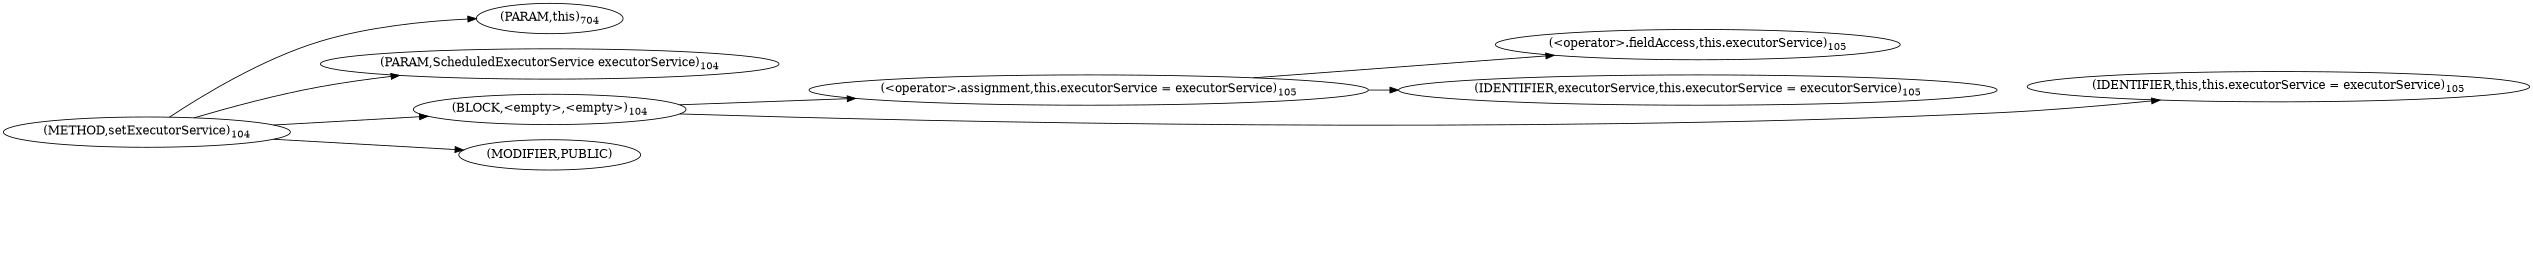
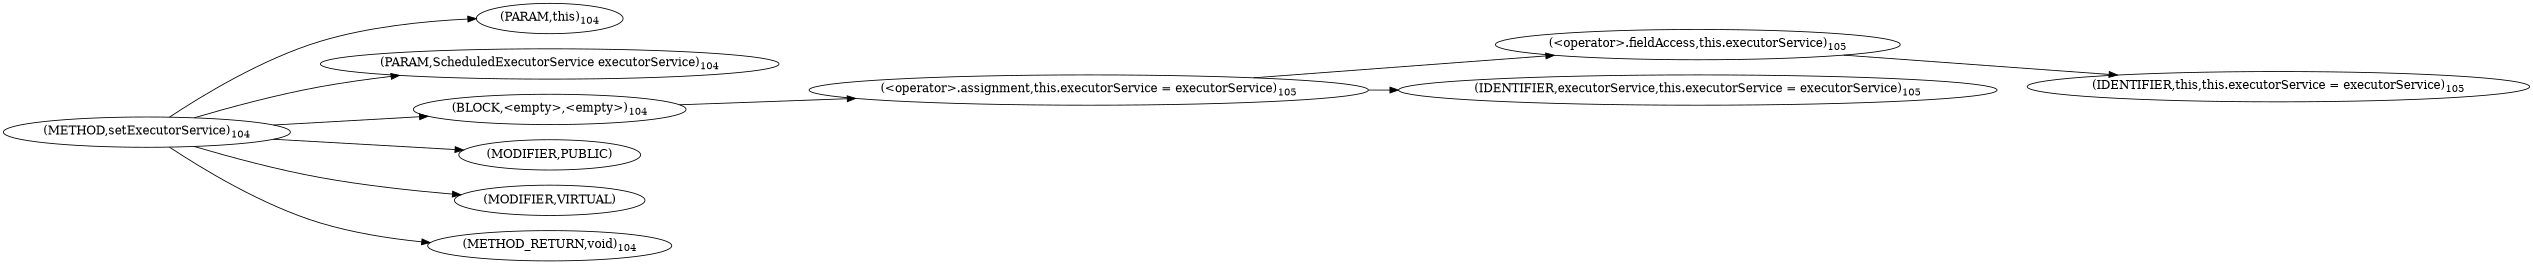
node "(PARAM,this)": text "704" -> "104"
edge "(BLOCK,<empty>,<empty>)" -> "(IDENTIFIER,this,this.executorService = executorService)": now "(<operator>.fieldAccess,this.executorService)" -> "(IDENTIFIER,this,this.executorService = executorService)"
node "(MODIFIER,VIRTUAL)": added
node "(METHOD_RETURN,void)": added
